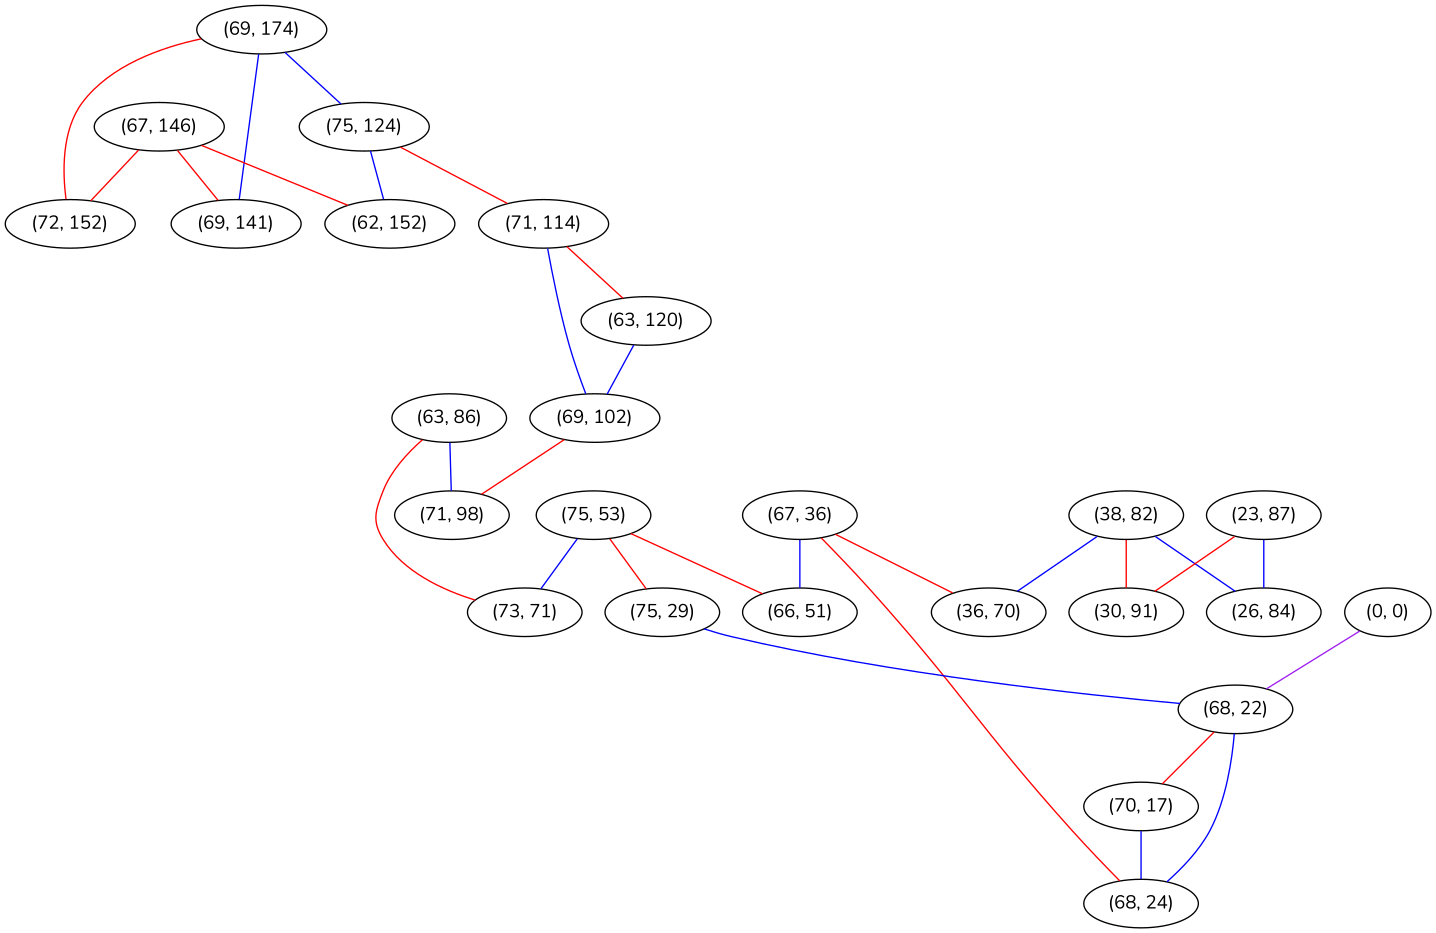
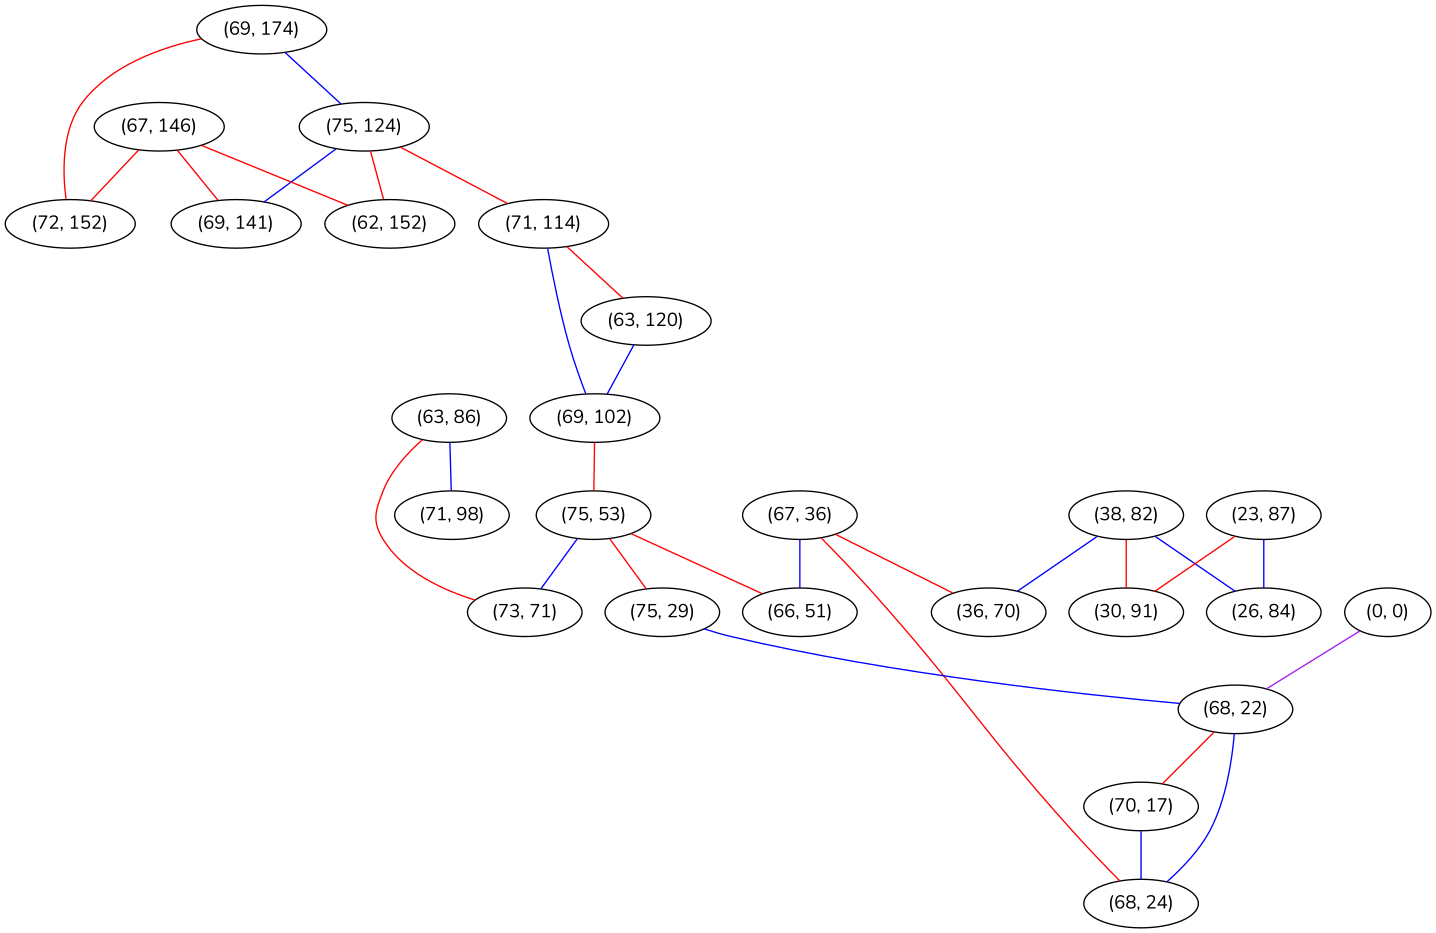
edge "(69, 174)" -- "(69, 141)": now "(75, 124)" -- "(69, 141)"
edge "(75, 124)" -- "(62, 152)": color blue -> red
edge "(69, 102)" -- "(71, 98)": now "(69, 102)" -- "(75, 53)"
